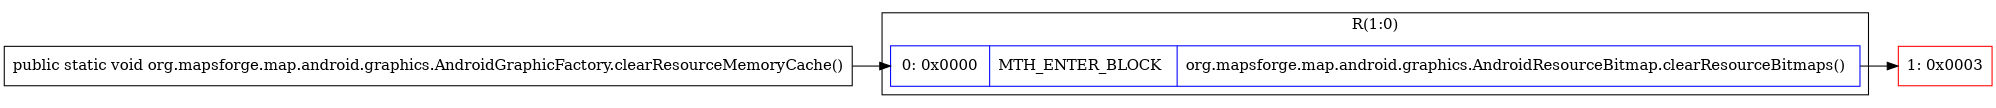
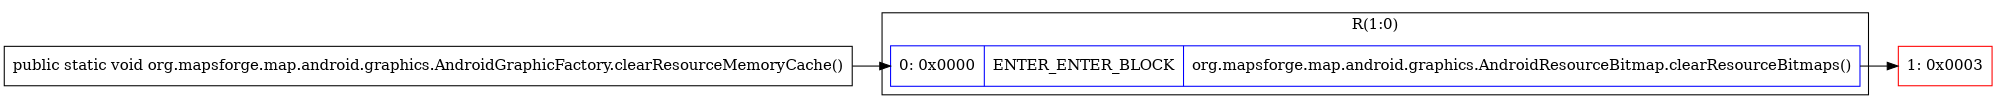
node "0: 0x0000": text "MTH_ENTER_BLOCK" -> "ENTER_ENTER_BLOCK"
